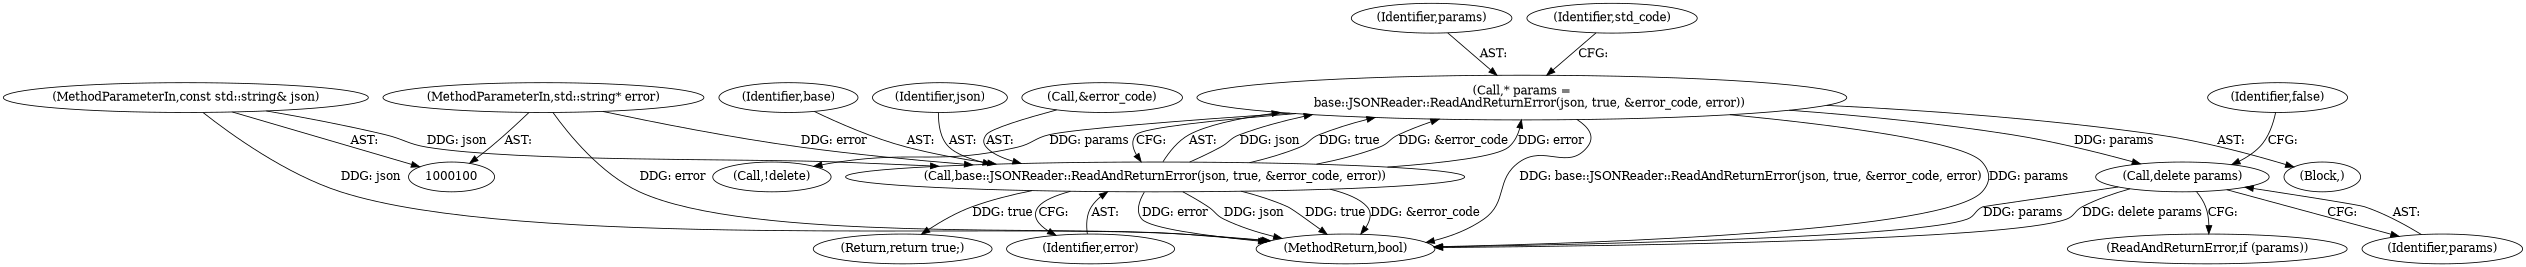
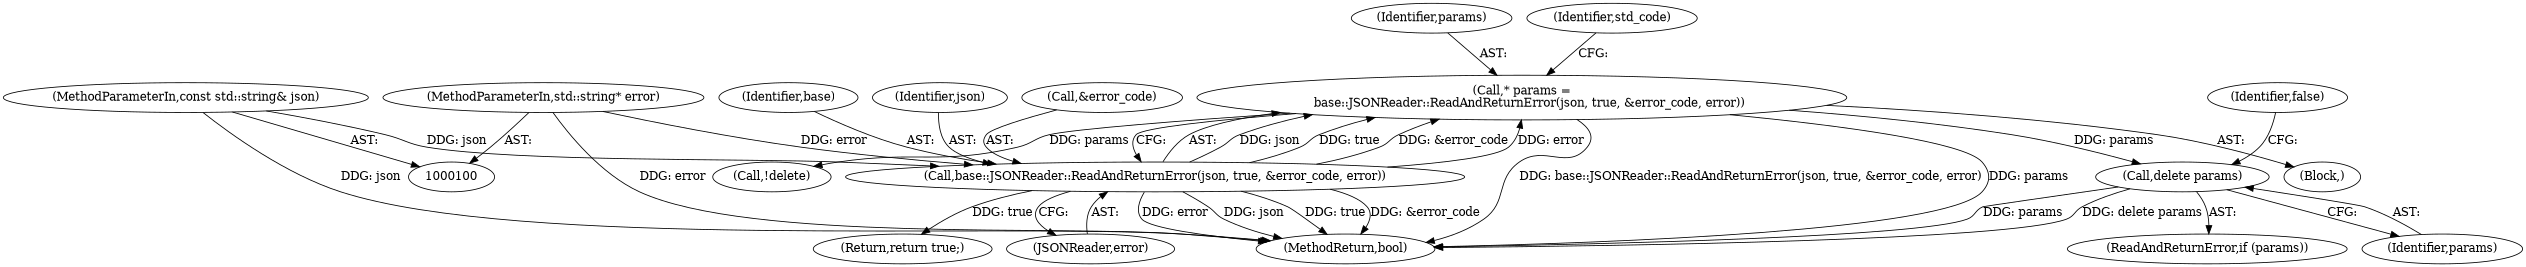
edge "(Call,delete params)" -> "(ReadAndReturnError,if (params))": label "CFG: " -> "AST: "
node "(Identifier,error)": label "(Identifier,error)" -> "(JSONReader,error)"
